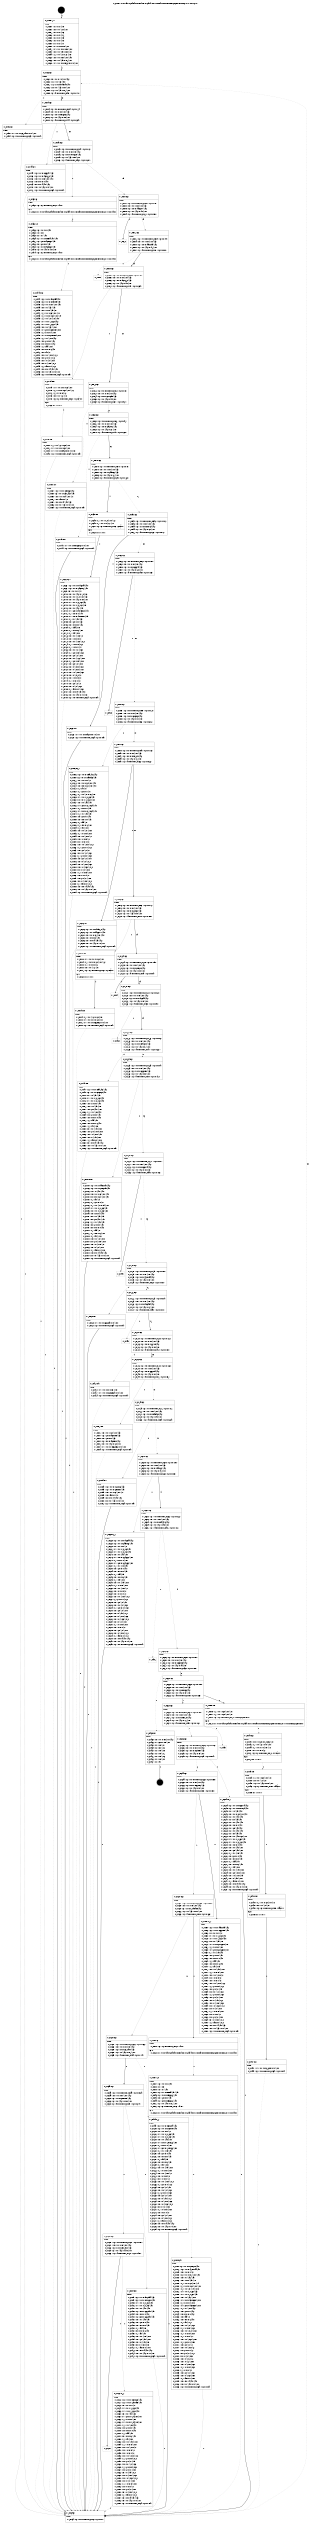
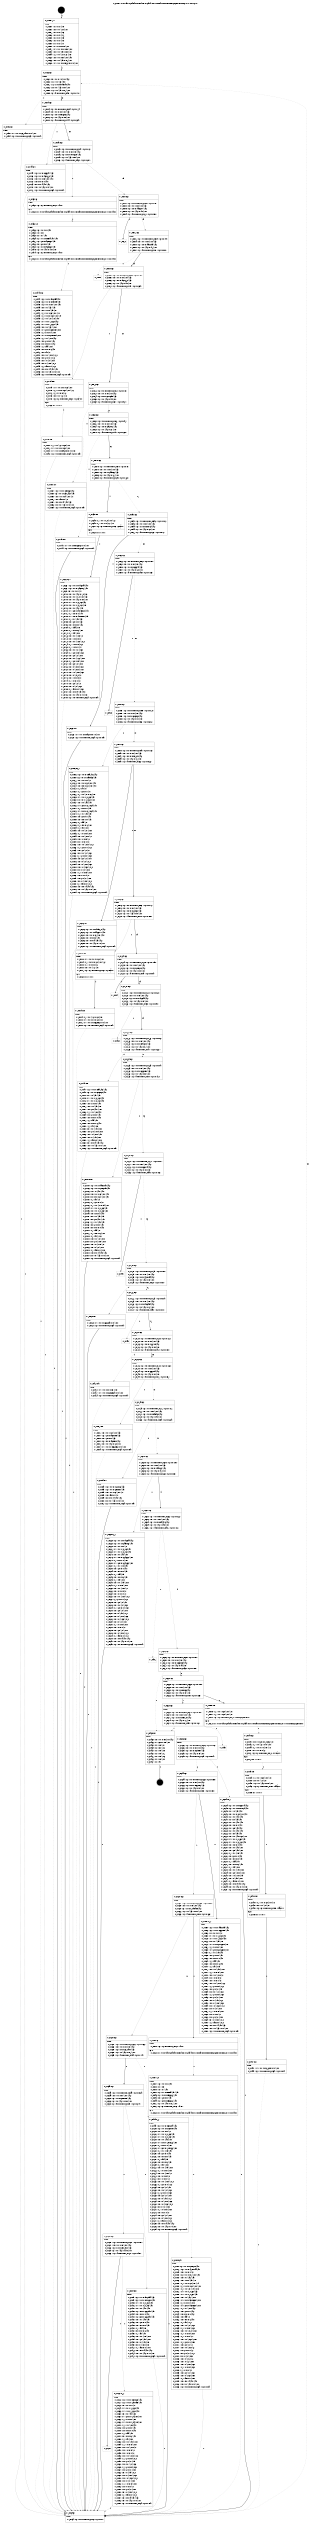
edge "0x40156c [25]" -> "0x401585 [25]": now "0x40156c [25]" -> "0x401e53 [21]"
